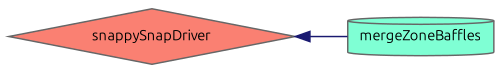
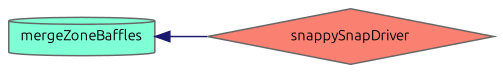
edge "mergeZoneBaffles" -> "snappySnapDriver": reversed
